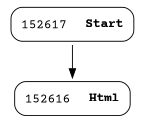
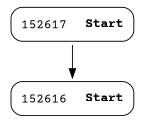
node "152616": text "Html" -> "Start"
